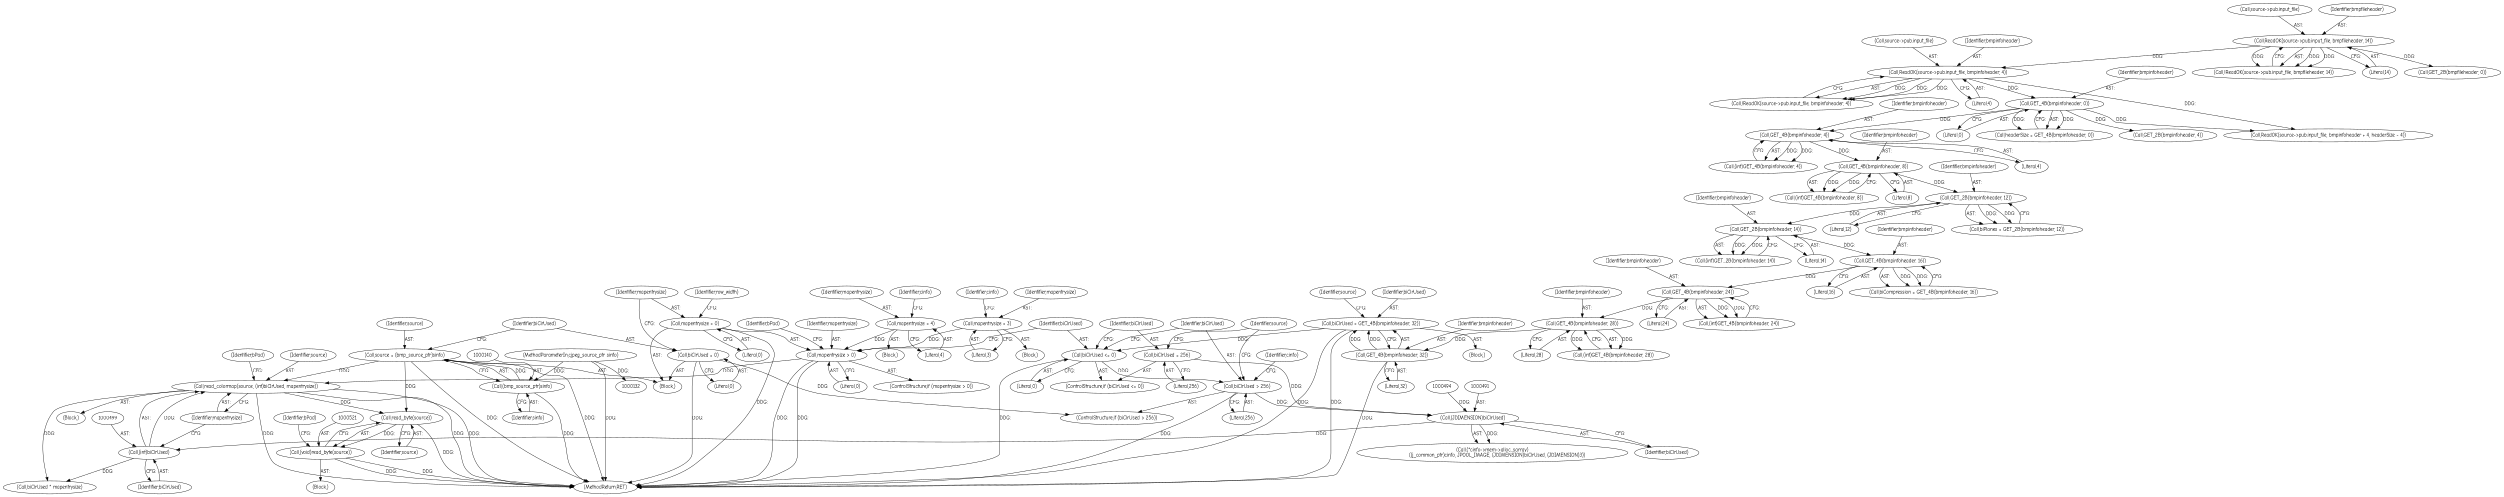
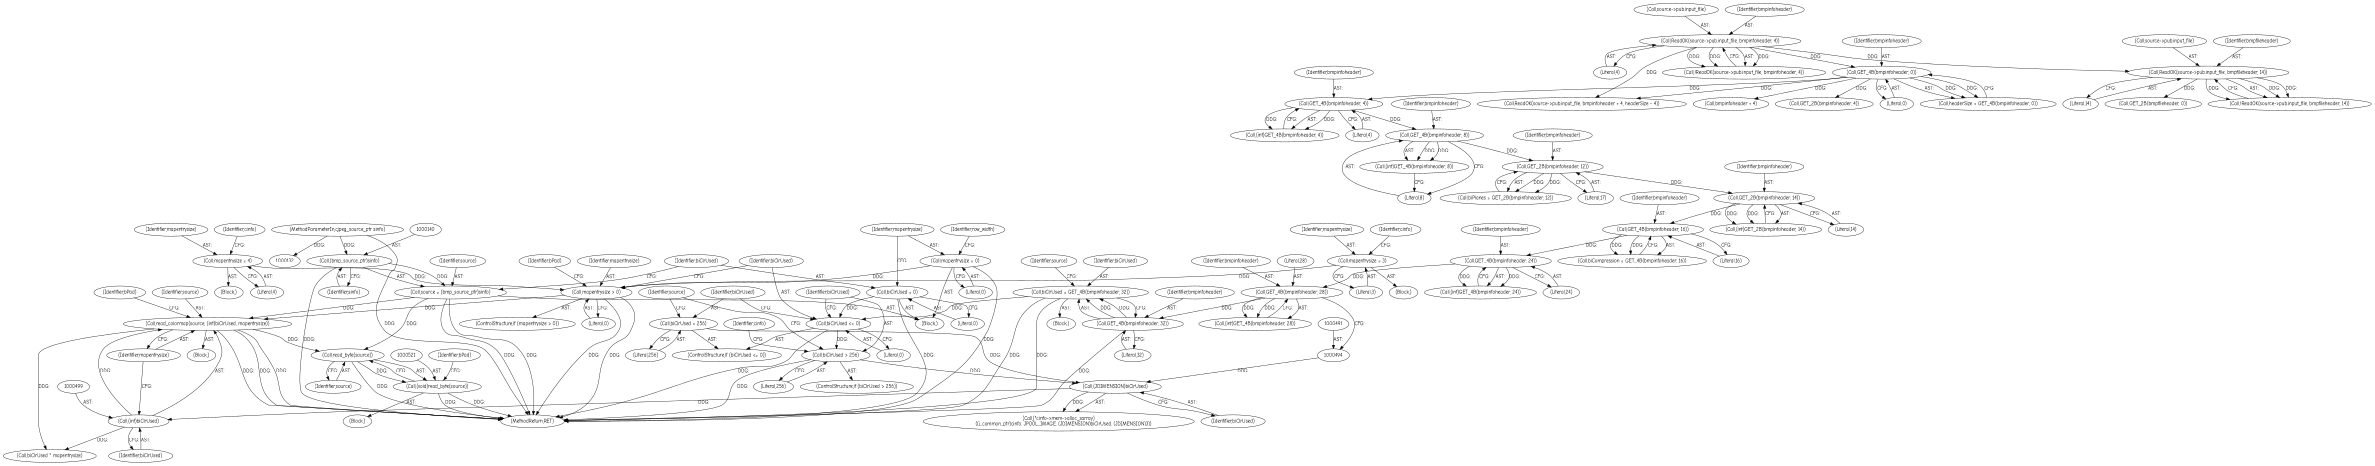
edge "(Call,ReadOK(source->pub.input_file, bmpfileheader, 14))" -> "(Call,ReadOK(source->pub.input_file, bmpinfoheader, 4))": reversed
node "(Call,bmpinfoheader + 4)": added
edge "(Call,(int)GET_4B(bmpinfoheader, 8))" -> "(Call,GET_4B(bmpinfoheader, 8))": now "(Call,(int)GET_4B(bmpinfoheader, 8))" -> "(Literal,8)"
node "(Literal,12)": label "(Literal,12)" -> "(Literal,17)"
edge "(Call,GET_4B(bmpinfoheader, 28))" -> "(Literal,28)": now "(Call,GET_4B(bmpinfoheader, 28))" -> "1000494"
edge "(Call,mapentrysize = 0)" -> "(Call,mapentrysize > 0)": label "AST: " -> "DDG: "
edge "(Call,source = (bmp_source_ptr)sinfo)" -> "(Call,(bmp_source_ptr)sinfo)": removed, label "CFG:"
edge "(Call,biClrUsed = 0)" -> "(ControlStructure,if (biClrUsed > 256))": now "(Call,biClrUsed = 0)" -> "(Call,biClrUsed <= 0)"
edge "1000491" -> "(Call,(JDIMENSION)biClrUsed)": now "1000491" -> "1000494"
